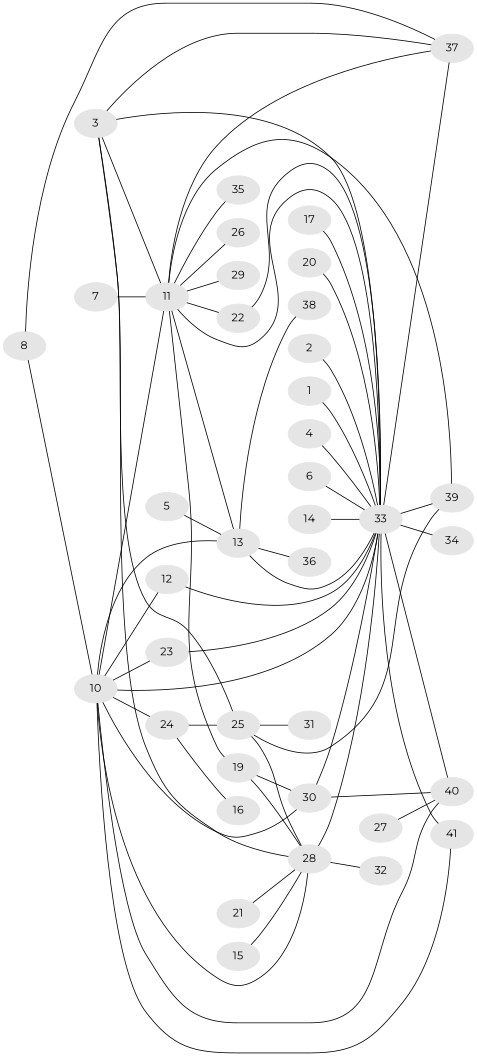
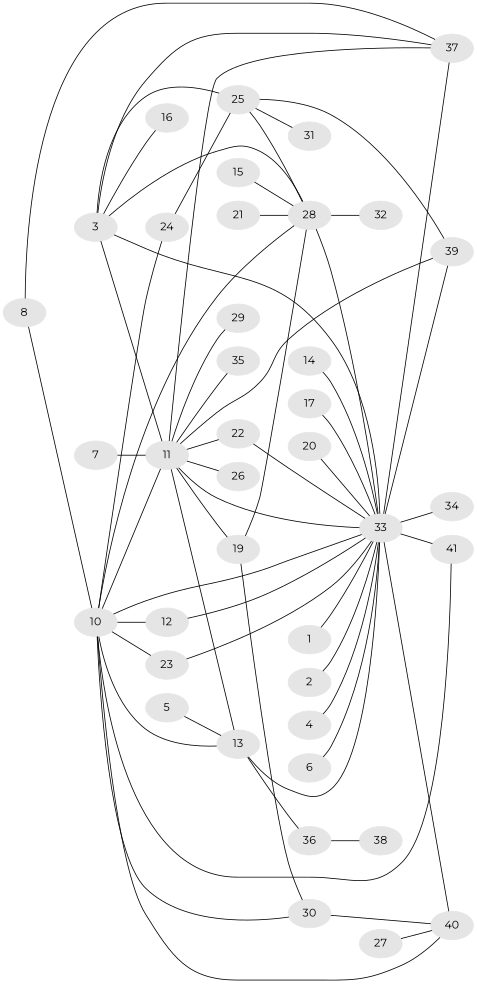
edge "38" -- "13": now "38" -- "36"
edge "33" -- "30": removed
edge "24" -- "16": now "3" -- "16"
